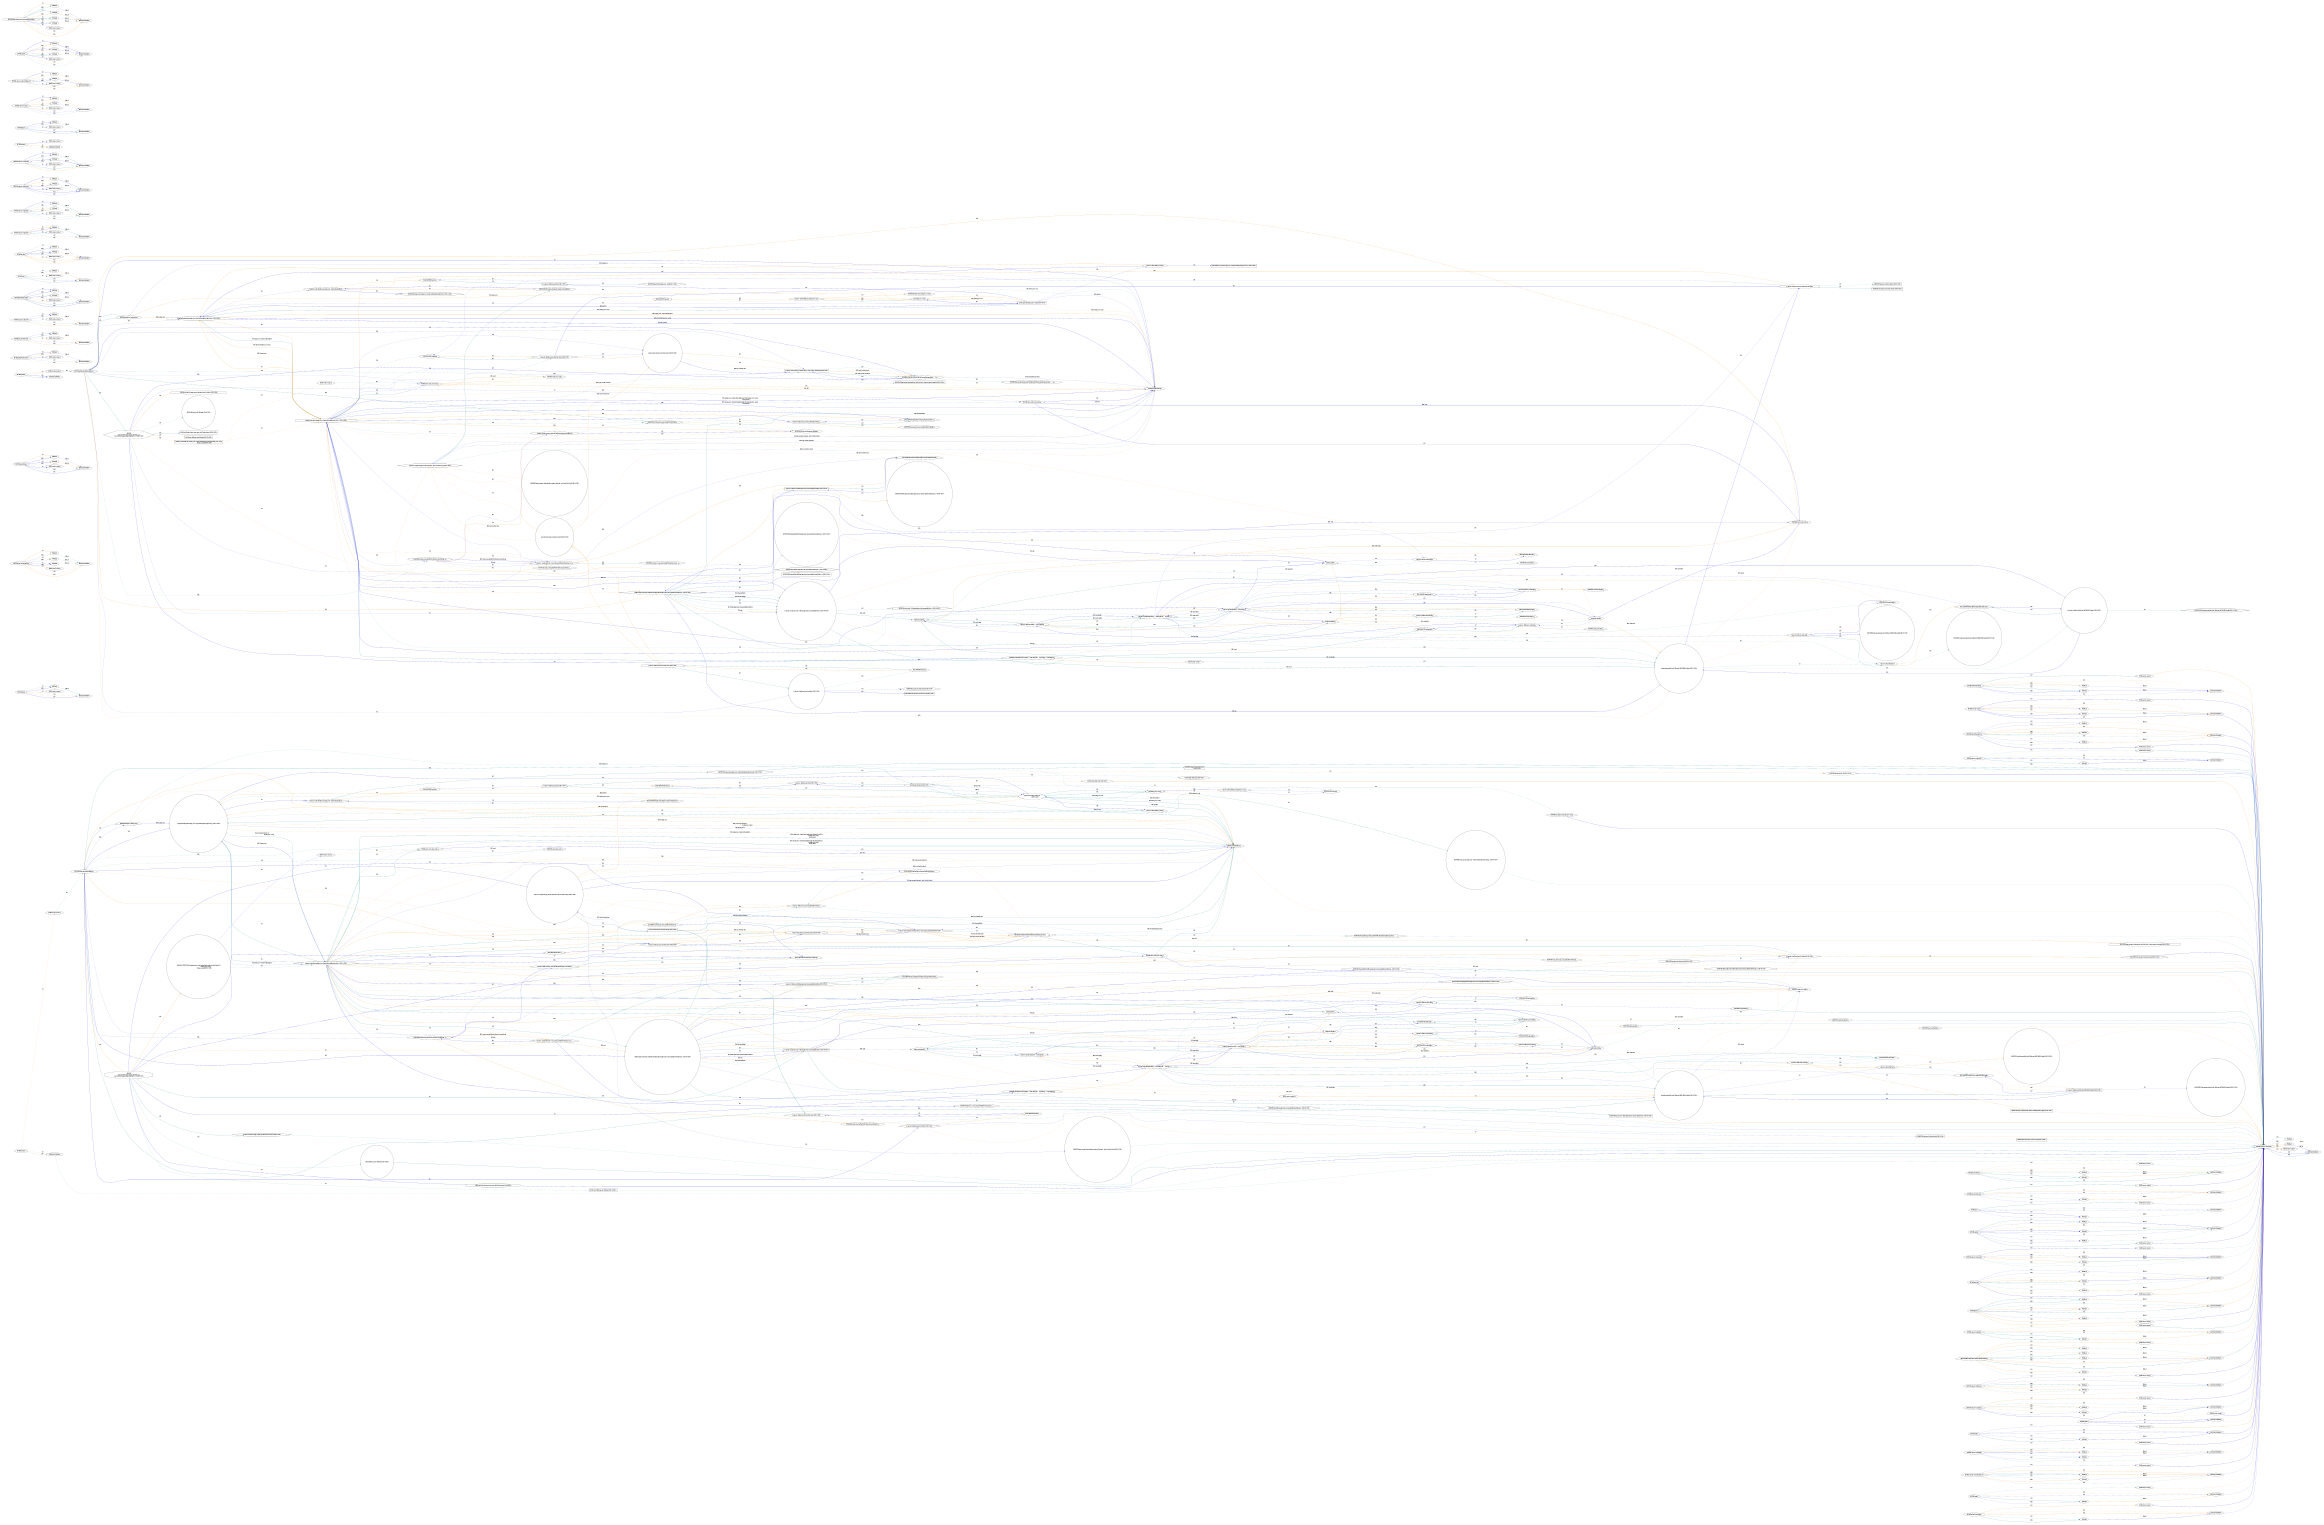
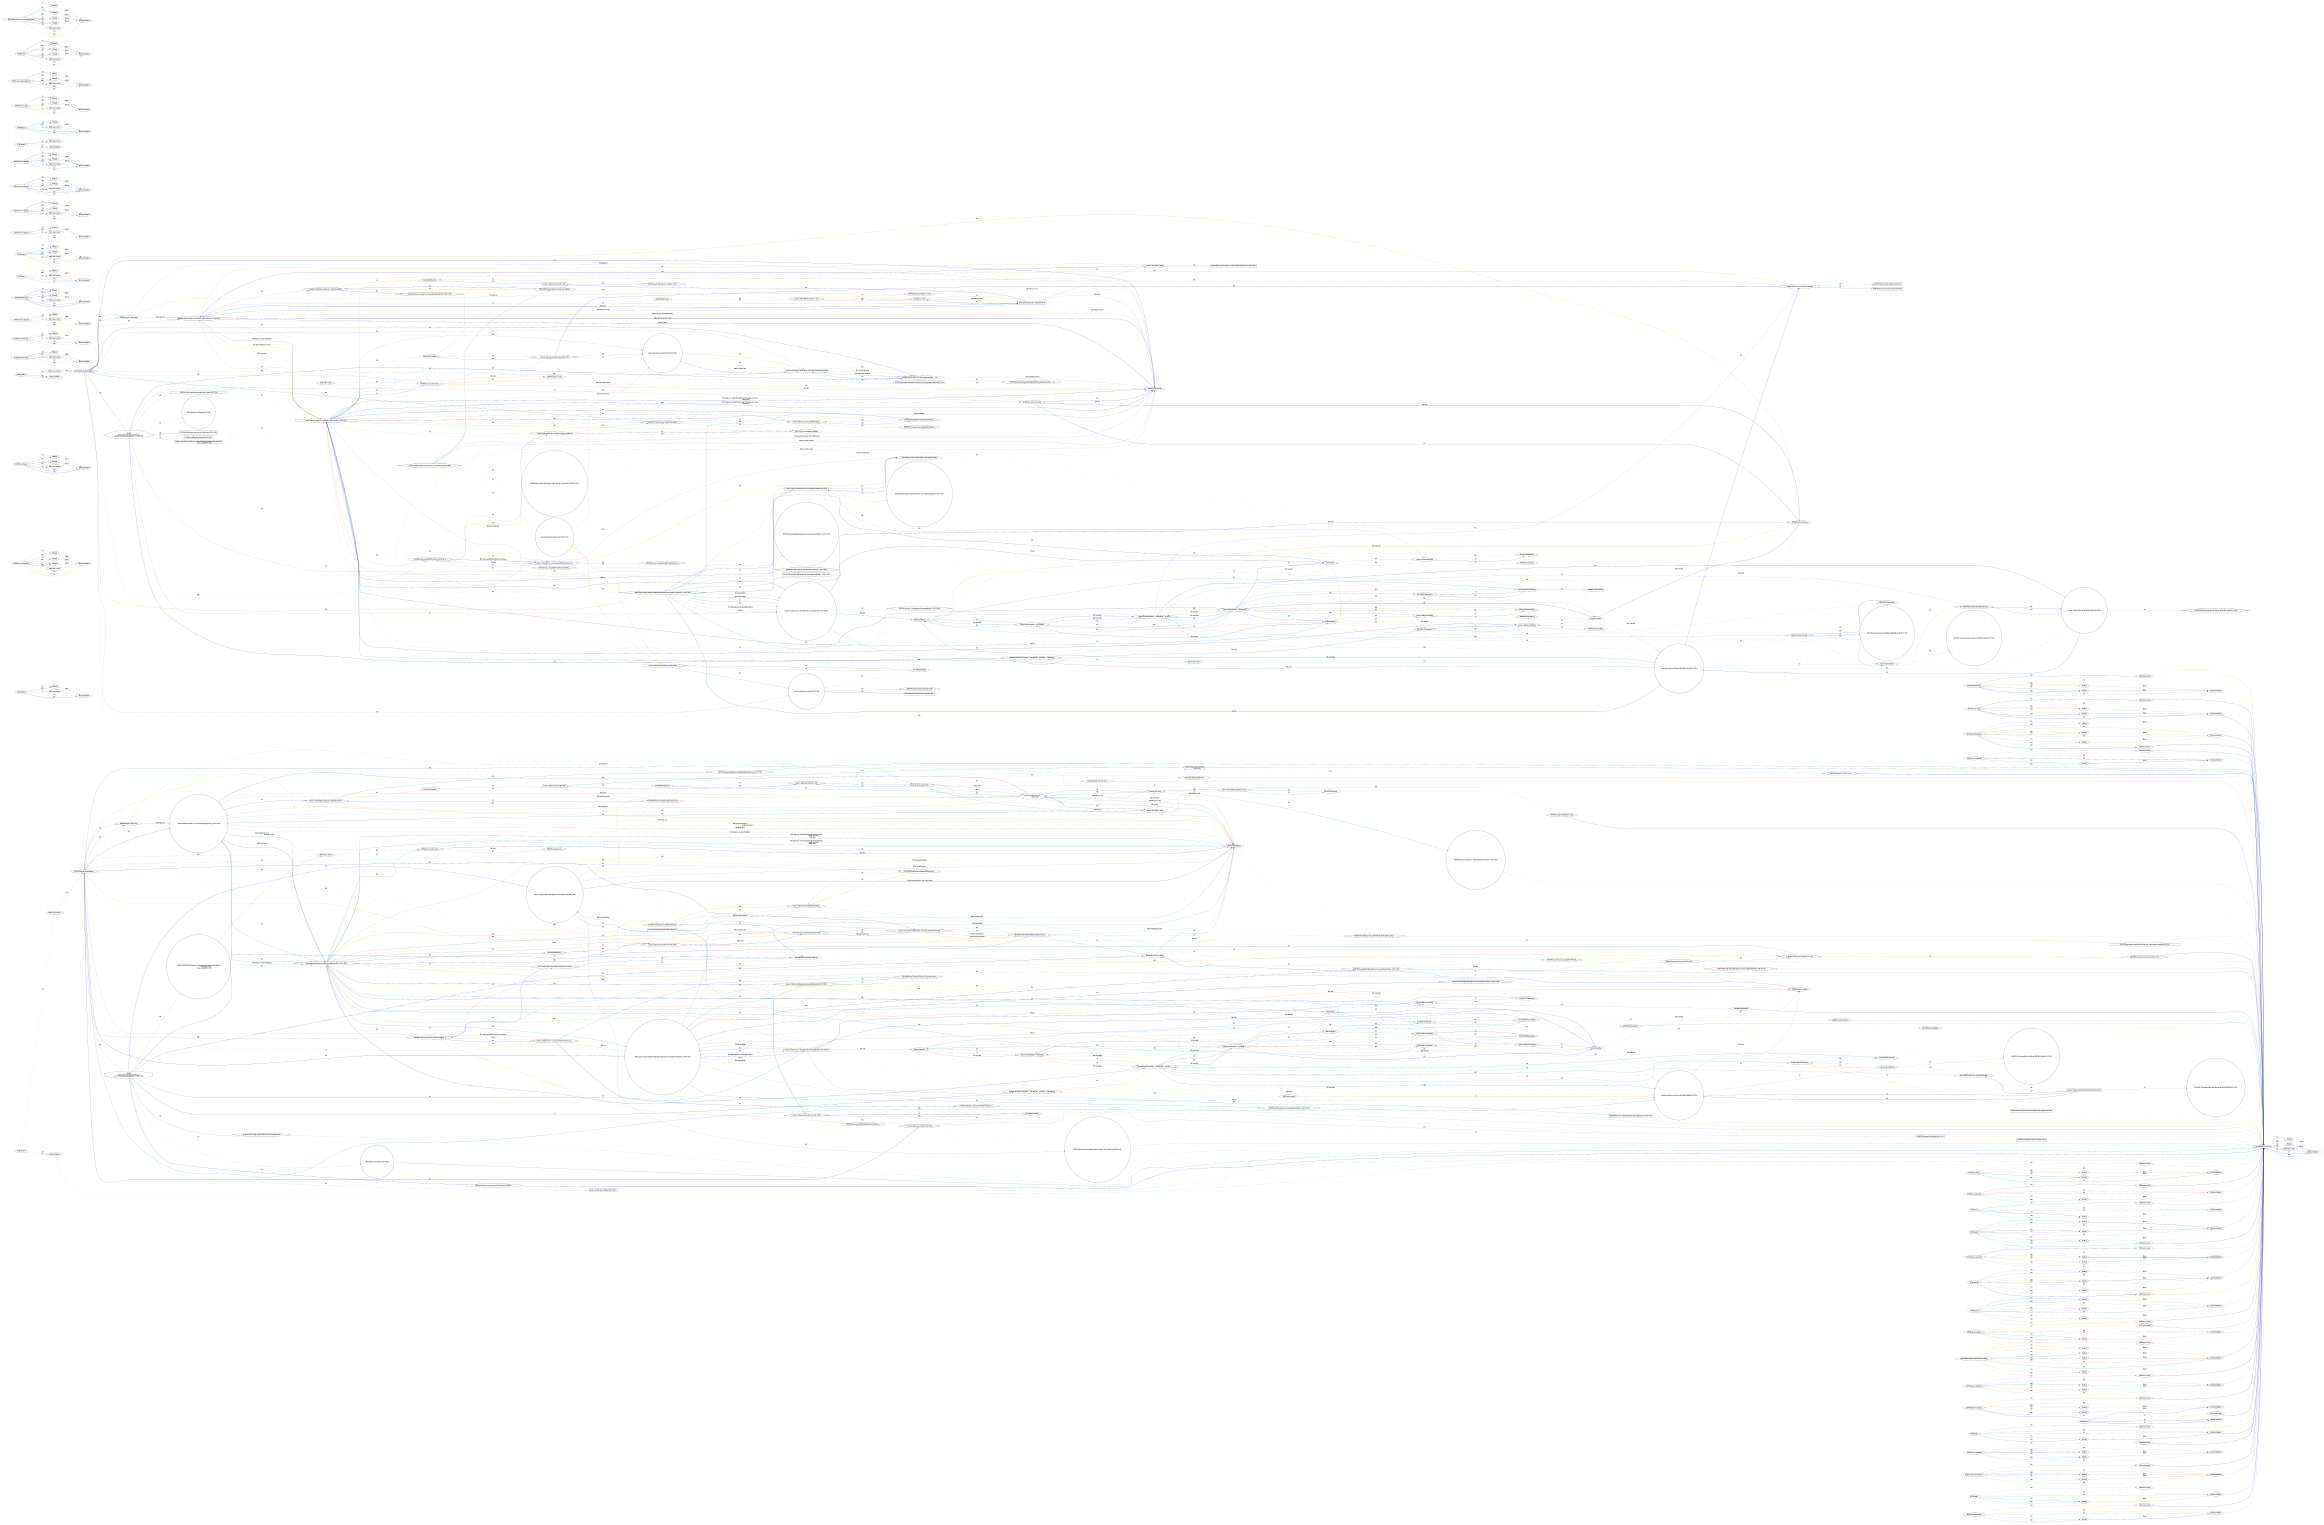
edge "<(<operator>.fieldAccess,base::TimeTicks::Now)<SUB>26</SUB>>" -> "<(base.TimeTicks.Now,base::TimeTicks::Now())<SUB>26</SUB>>": label "CFG: " -> "DDG: gfx::Rect"
